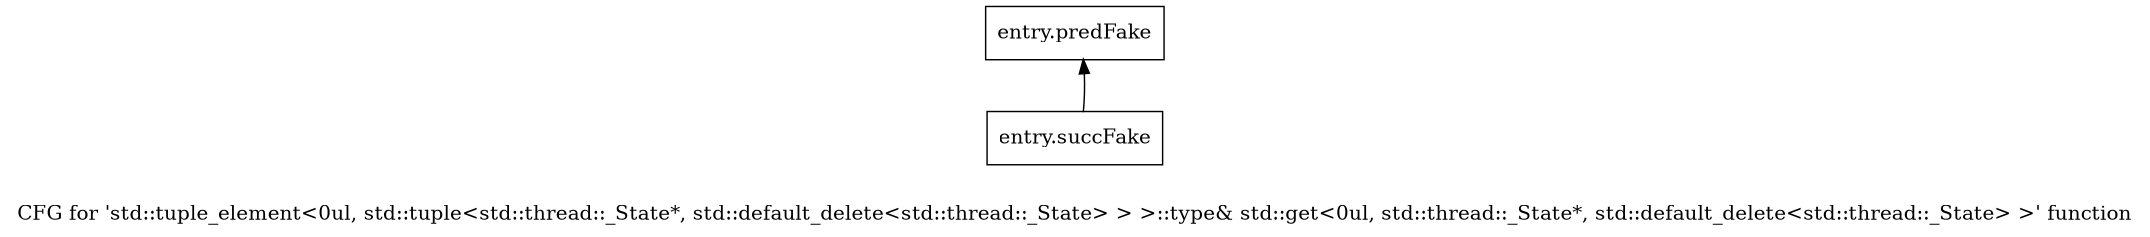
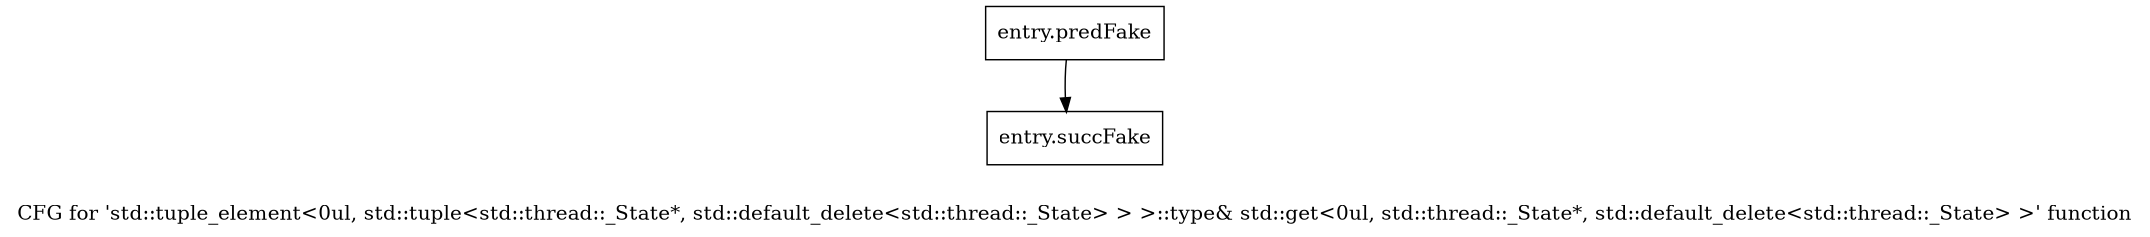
edge "entry.succFake" -> "entry.predFake": reversed
